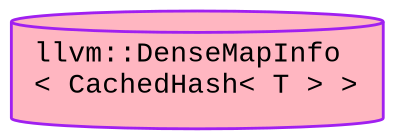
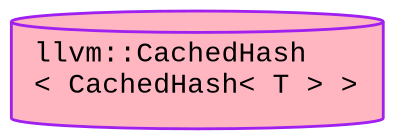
node "llvm::DenseMapInfo < CachedHash< T > >": label "llvm::DenseMapInfo < CachedHash< T > >" -> "llvm::CachedHash < CachedHash< T > >"
